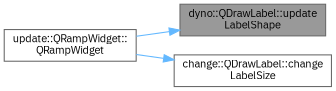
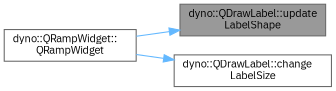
node "update::QRampWidget:: QRampWidget": label "update::QRampWidget:: QRampWidget" -> "dyno::QRampWidget:: QRampWidget"
node "change::QDrawLabel::change LabelSize": label "change::QDrawLabel::change LabelSize" -> "dyno::QDrawLabel::change LabelSize"
